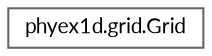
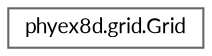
node "phyex1d.grid.Grid": label "phyex1d.grid.Grid" -> "phyex8d.grid.Grid"
